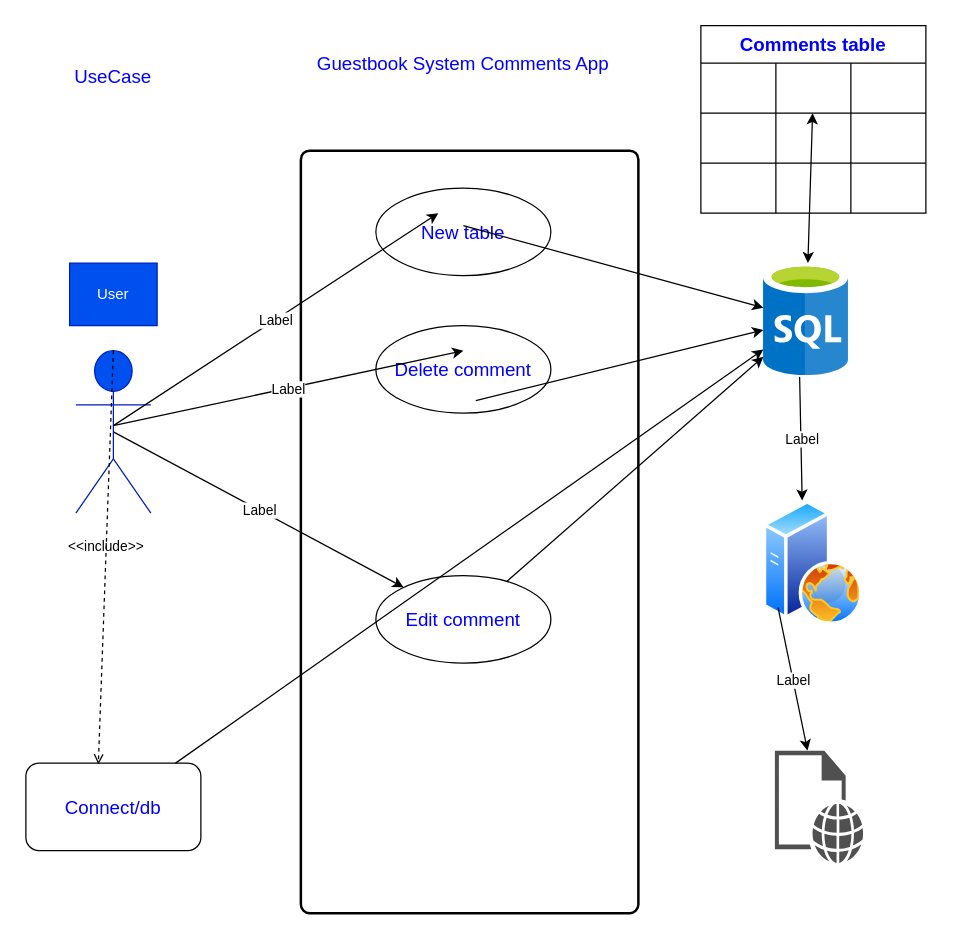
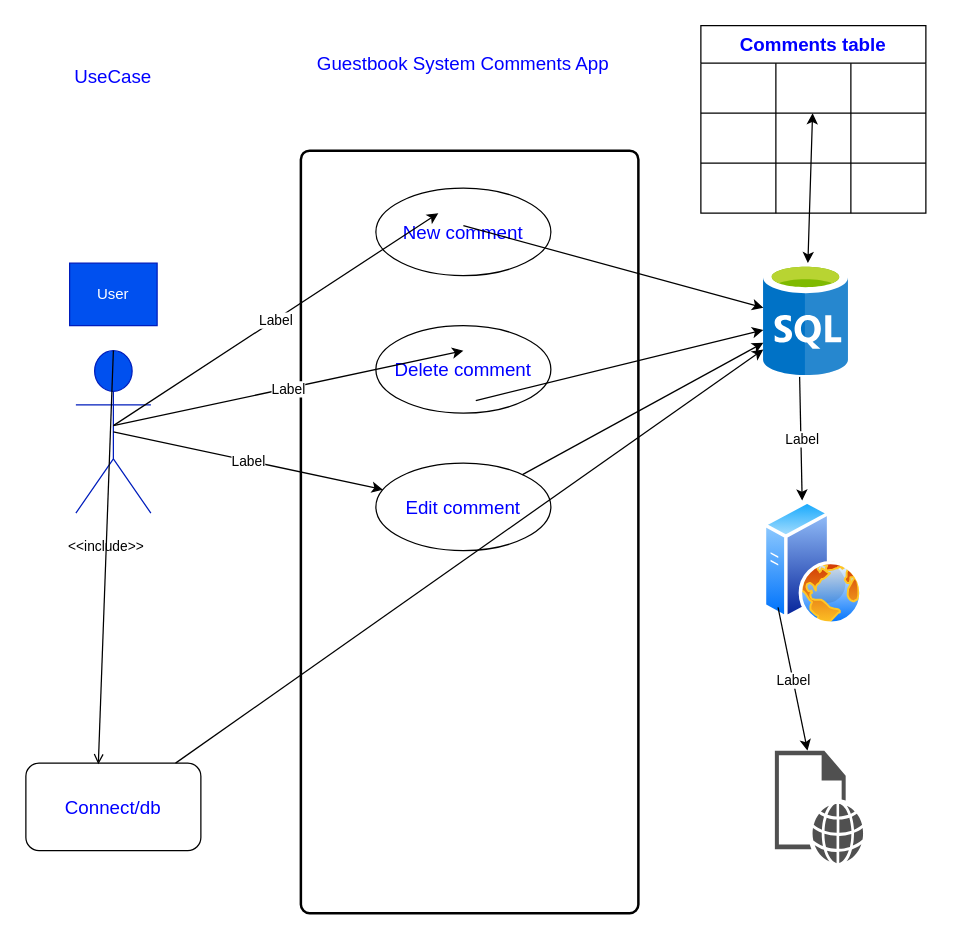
node "New table": label "New table" -> "New comment"
edge "Actor" -> "Connect/db": style dashed -> solid
node "Edit comment": moved (463, 619) -> (463, 507)
